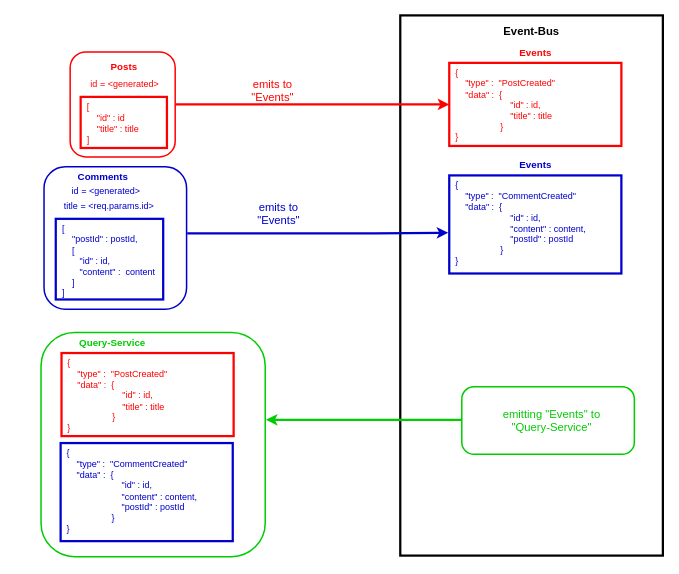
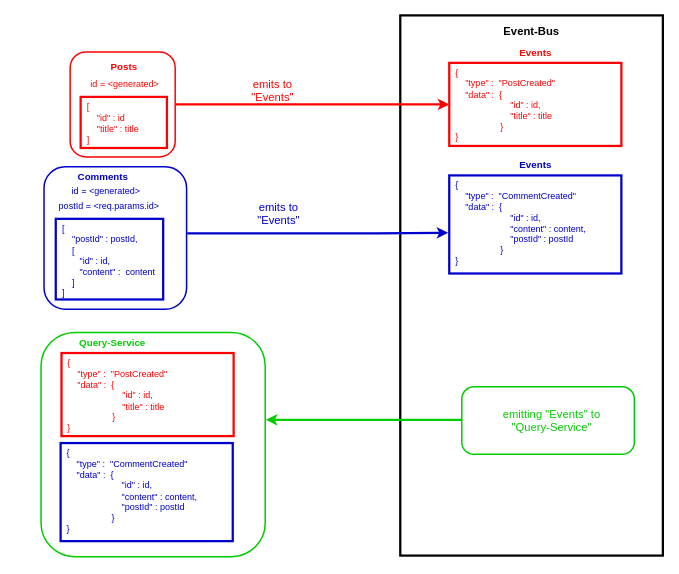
node "title = <req.params.id>": label "title = <req.params.id>" -> "postId = <req.params.id>"
